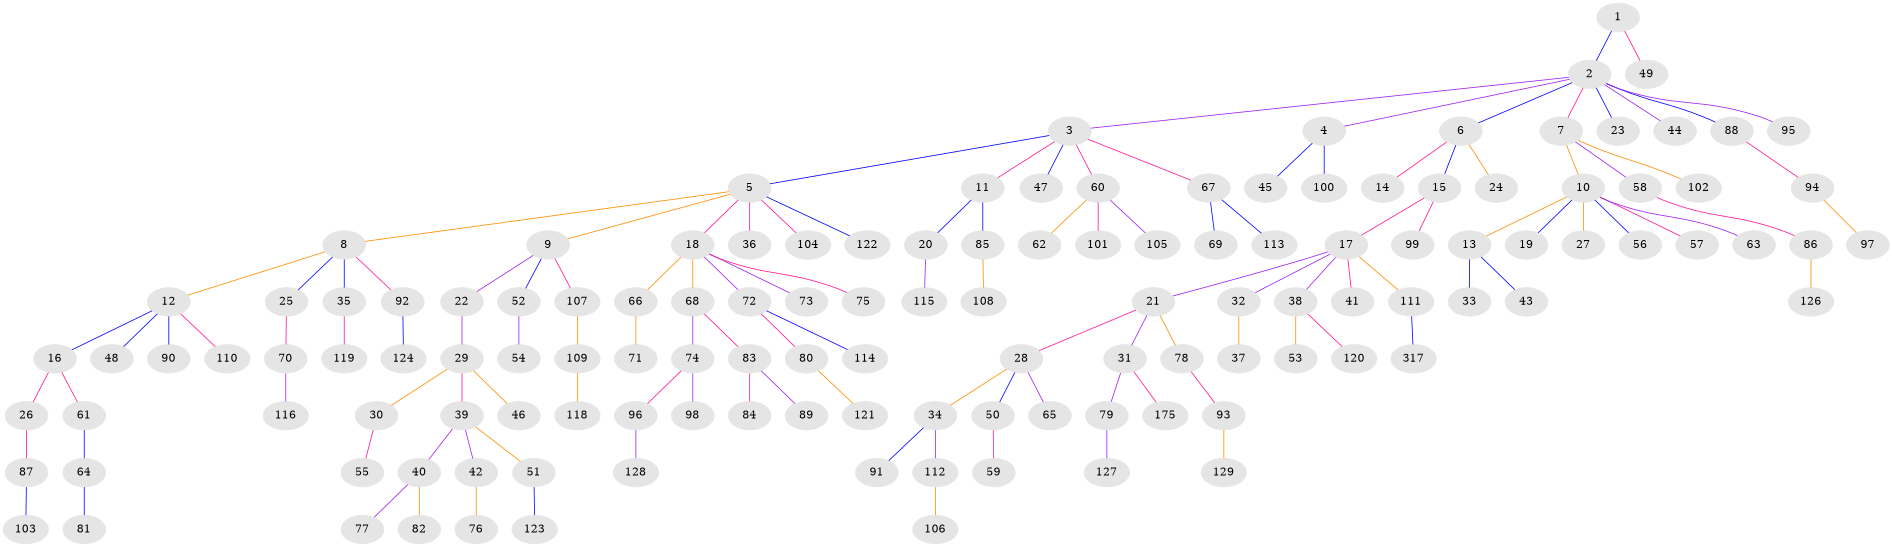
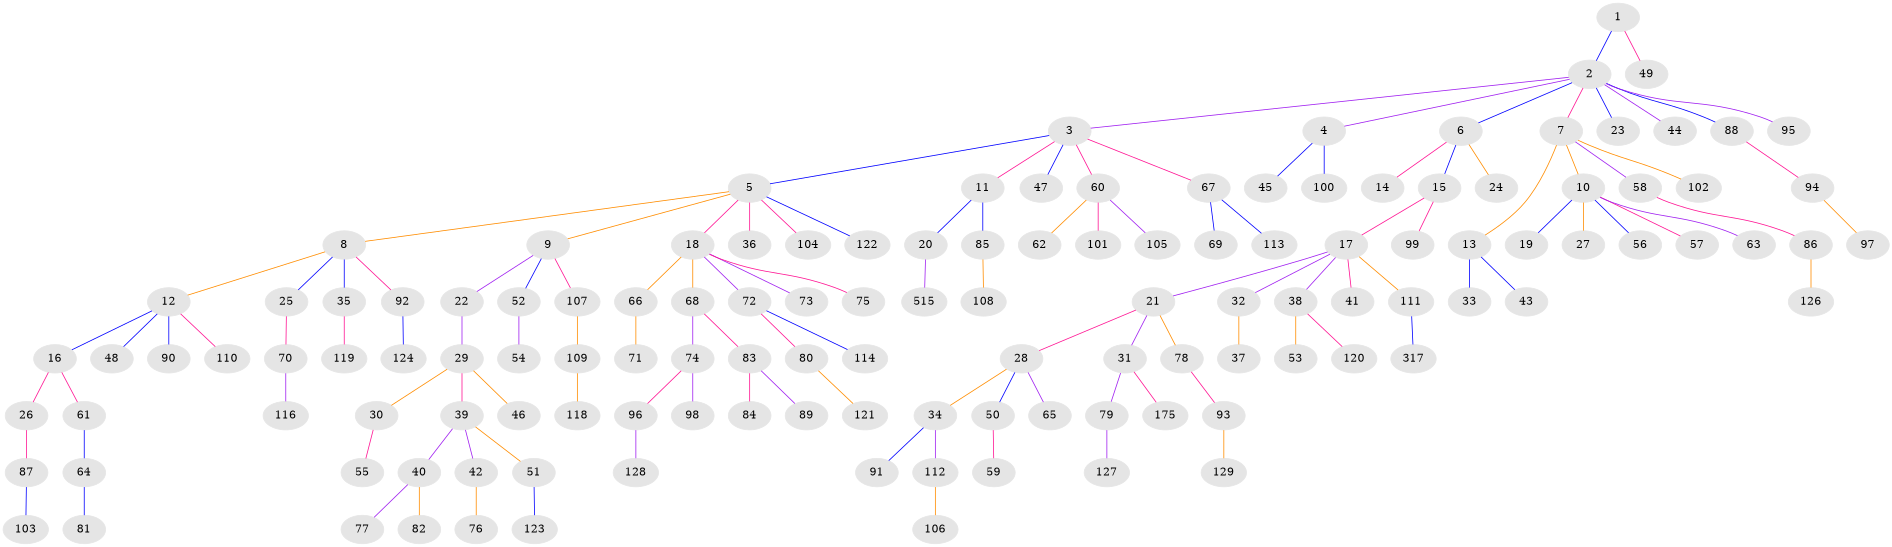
edge "10" -- "13": now "7" -- "13"
node "115": label "115" -> "515"
